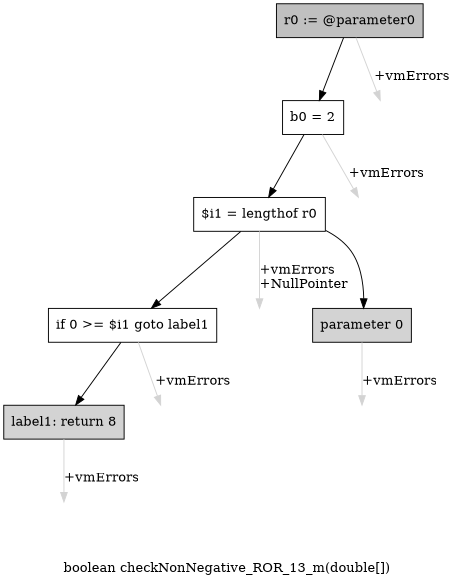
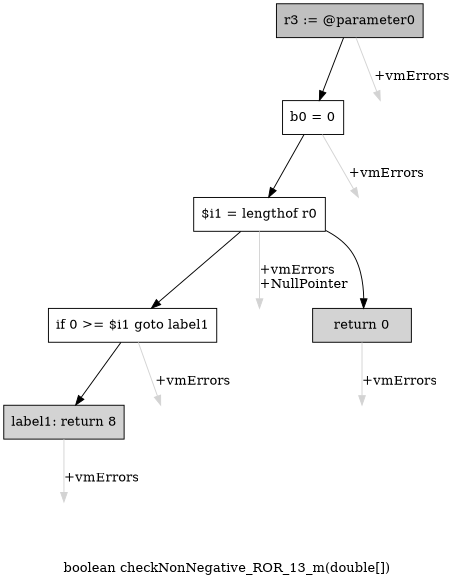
node "r0 := @parameter0": label "r0 := @parameter0" -> "r3 := @parameter0"
node "b0 = 2": label "b0 = 2" -> "b0 = 0"
node "parameter 0": label "parameter 0" -> "return 0"
